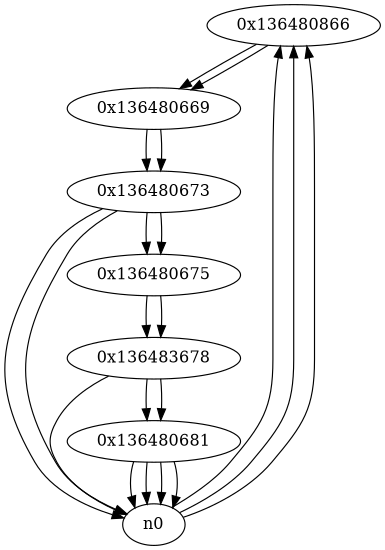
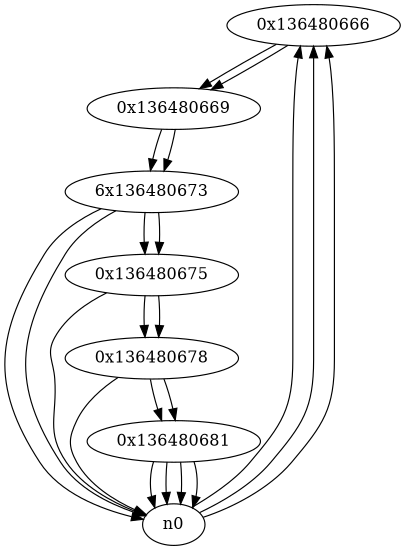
node "0x136480866": label "0x136480866" -> "0x136480666"
node "0x136480673": label "0x136480673" -> "6x136480673"
node "0x136483678": label "0x136483678" -> "0x136480678"
edge "0x136480675" -> "n0": added
